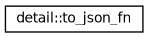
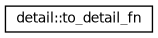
node "detail::to_json_fn": label "detail::to_json_fn" -> "detail::to_detail_fn"
